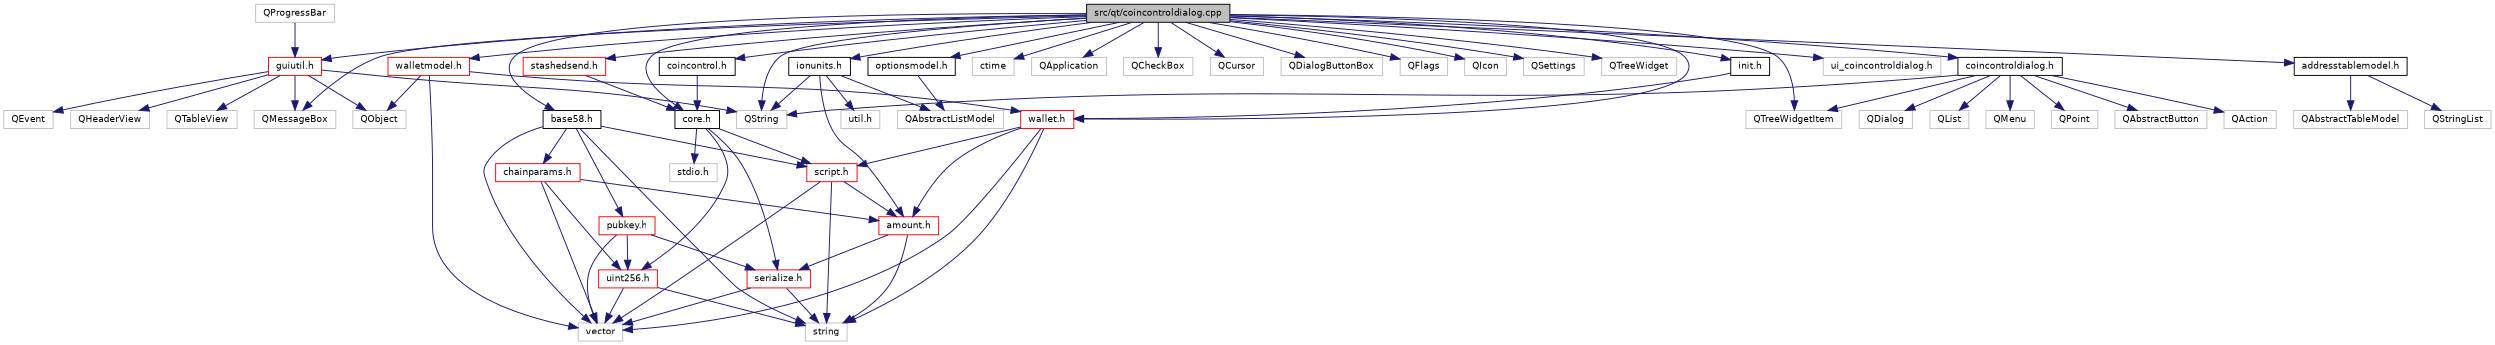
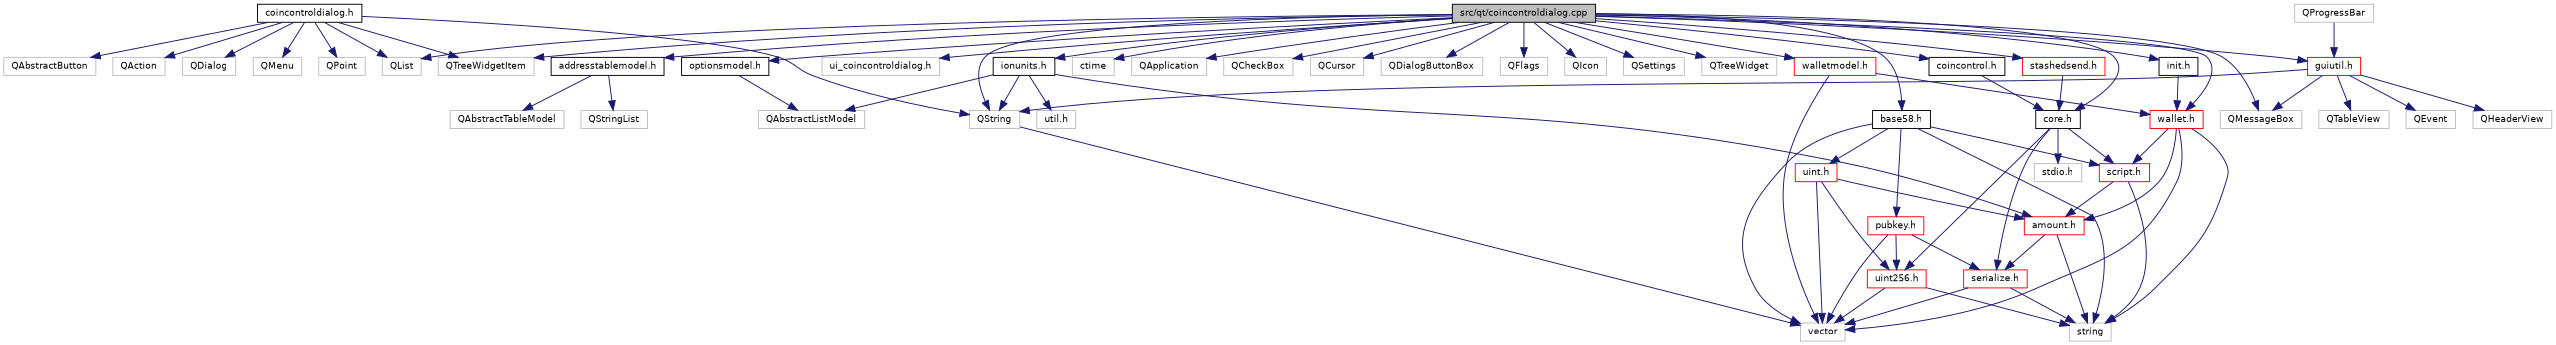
edge "src/qt/coincontroldialog.cpp" -> "coincontroldialog.h": now "src/qt/coincontroldialog.cpp" -> "QList"
node "QObject": removed
node "chainparams.h": label "chainparams.h" -> "uint.h"
edge "script.h" -> "vector": now "QString" -> "vector"
